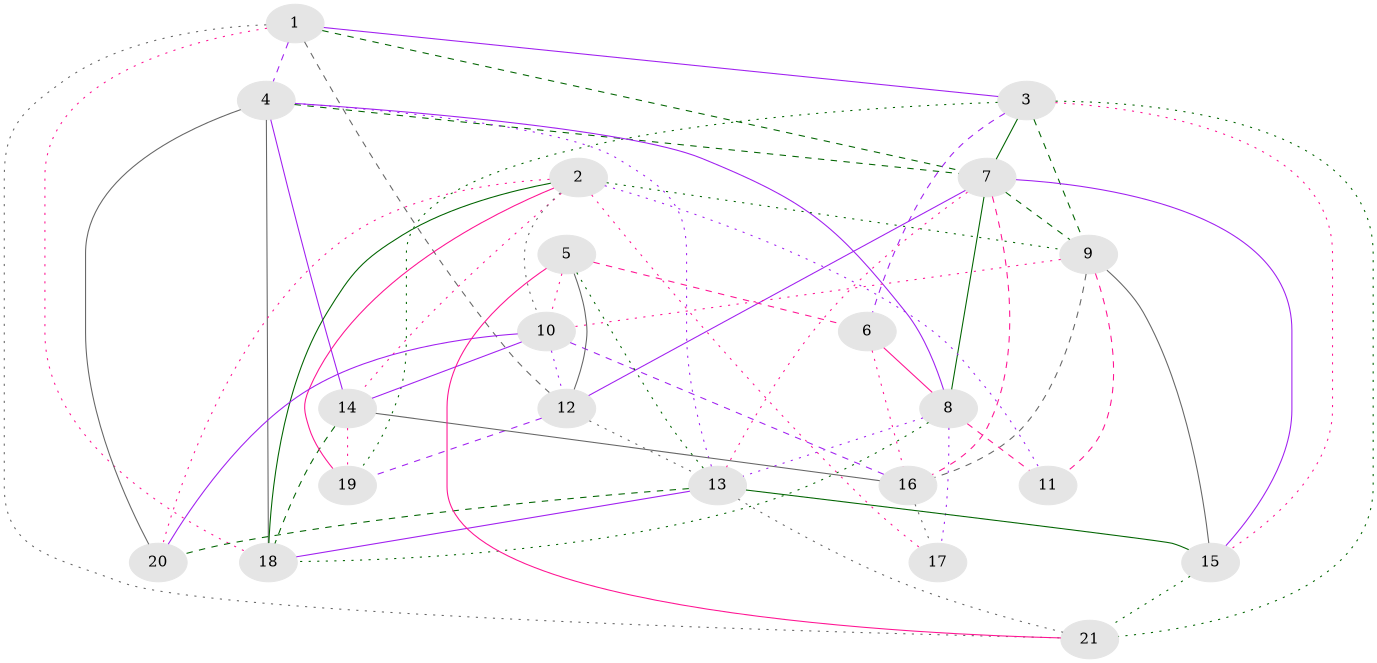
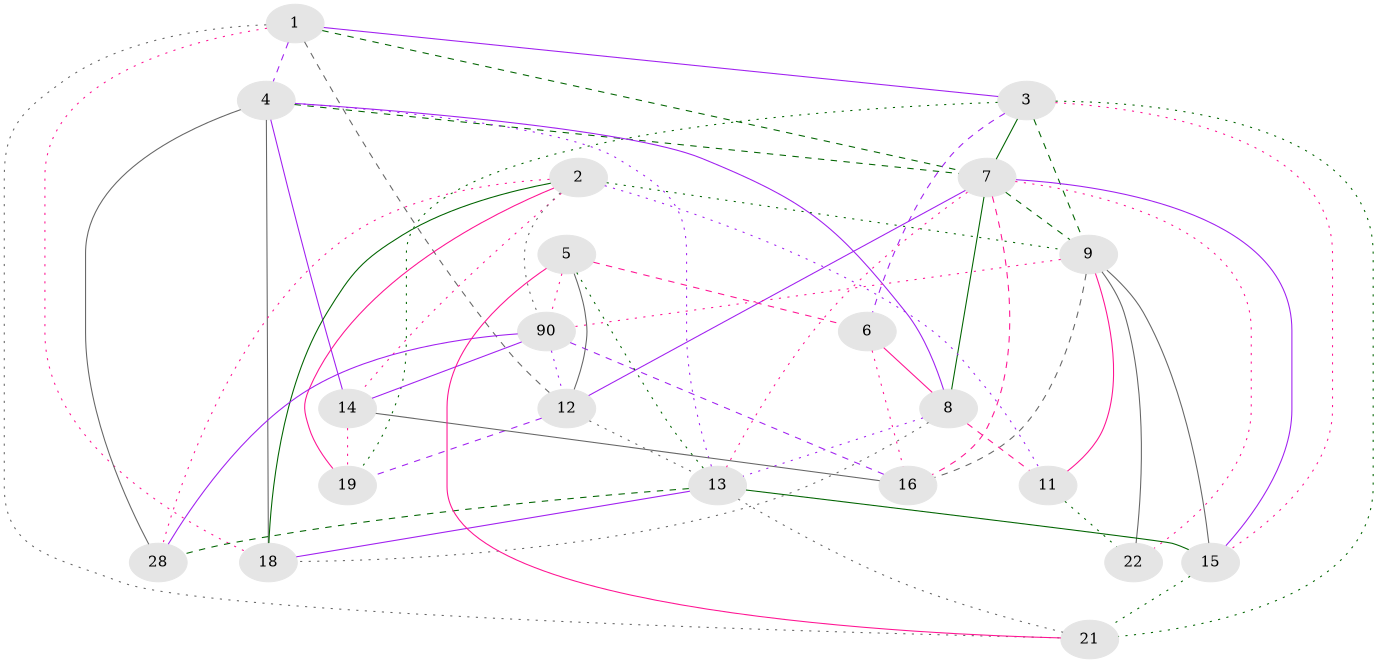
node "10": label "10" -> "90"
edge "9" -- "11": style dashed -> solid
edge "14" -- "18": removed
edge "8" -- "18": color darkgreen -> gray40
node "20": label "20" -> "28"
node "17": removed
node "22": added
